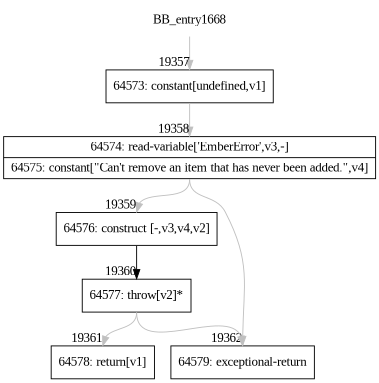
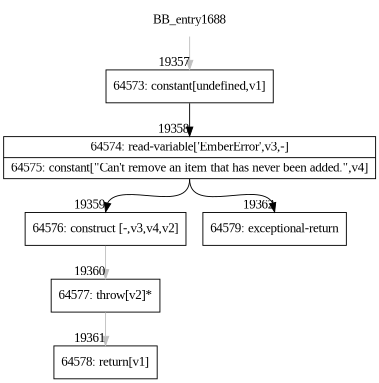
node "BB_entry1668": label "BB_entry1668" -> "BB_entry1688"
edge "64573: constant[undefined,v1]" -> "64574: read-variable['EmberError',v3,-]": color gray -> black
edge "64574: read-variable['EmberError',v3,-]" -> "64576: construct [-,v3,v4,v2]": color gray -> black
edge "64574: read-variable['EmberError',v3,-]" -> "64579: exceptional-return": color gray -> black
edge "64576: construct [-,v3,v4,v2]" -> "64577: throw[v2]*": color black -> gray
edge "64577: throw[v2]*" -> "64579: exceptional-return": removed
